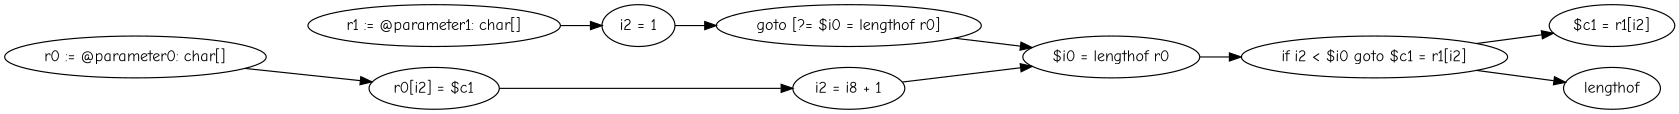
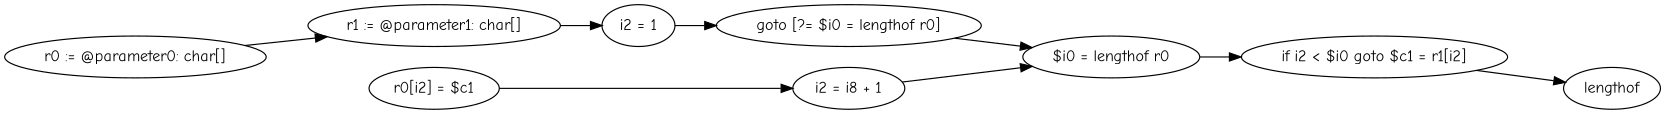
node "$c1 = r1[i2]": removed
edge "r0 := @parameter0: char[]" -> "r0[i2] = $c1": now "r0 := @parameter0: char[]" -> "r1 := @parameter1: char[]"
